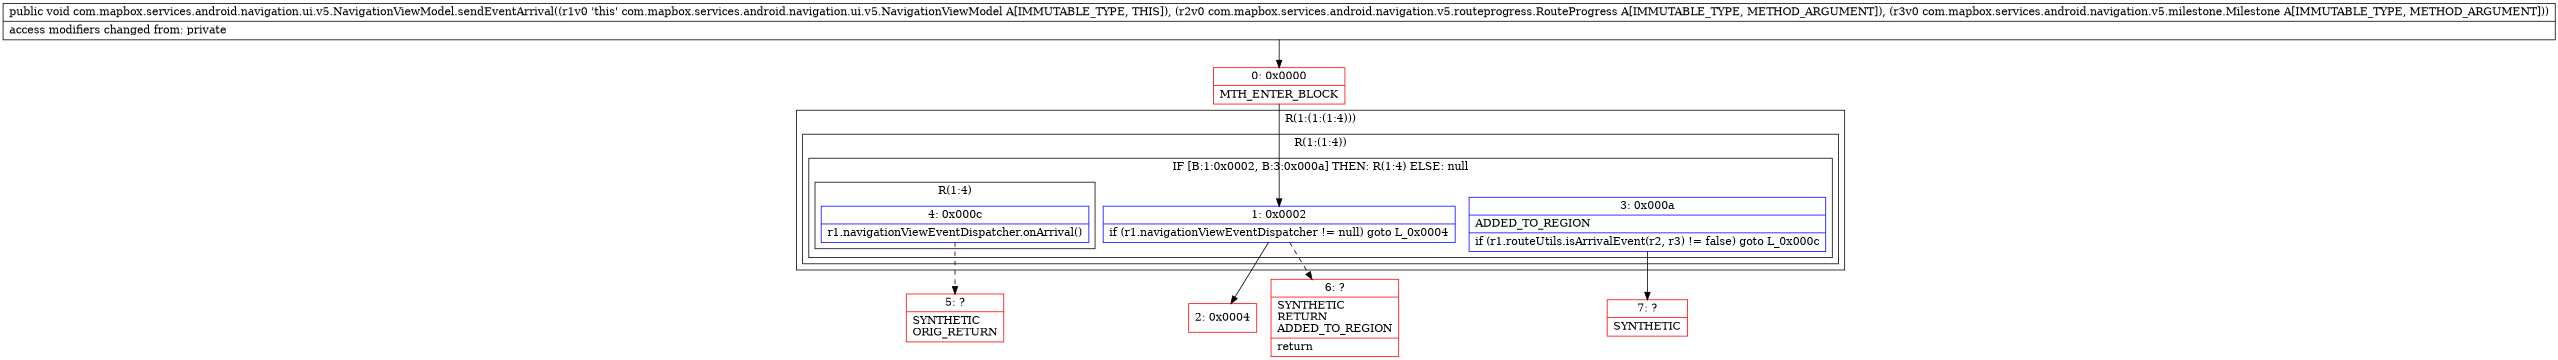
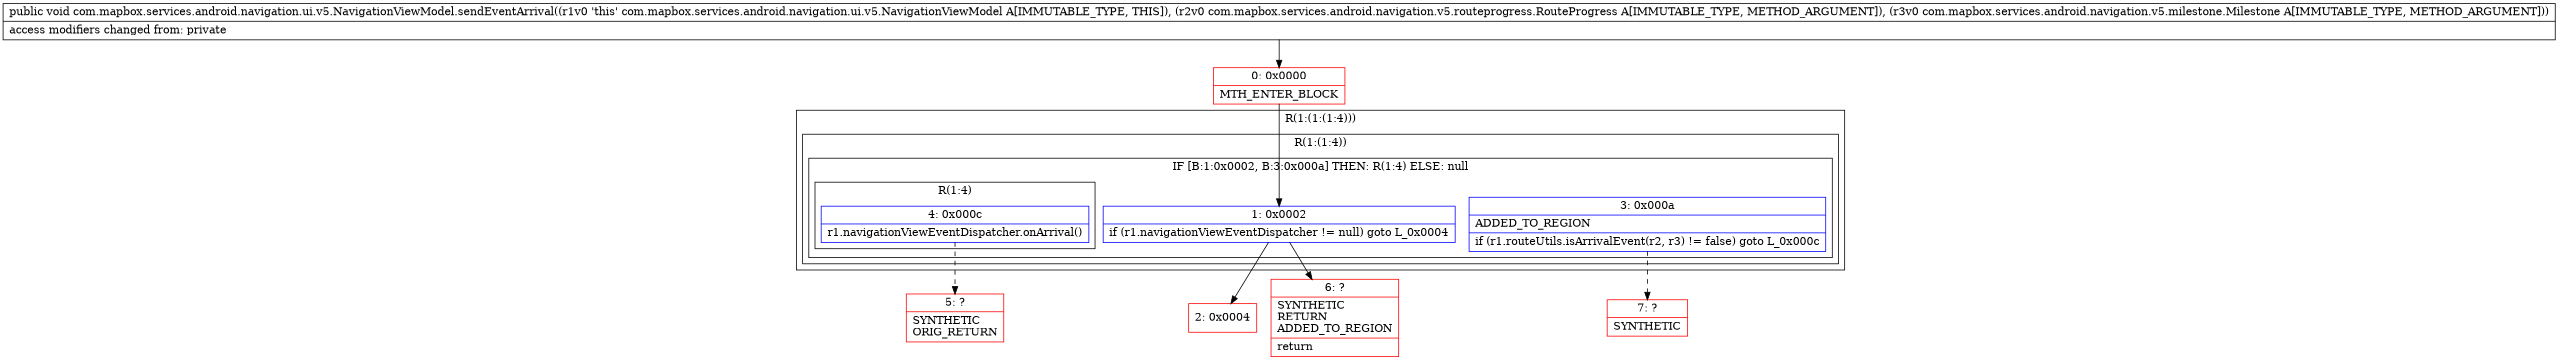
edge "1: 0x0002" -> "6: ?": style dashed -> solid
edge "3: 0x000a" -> "7: ?": style solid -> dashed
